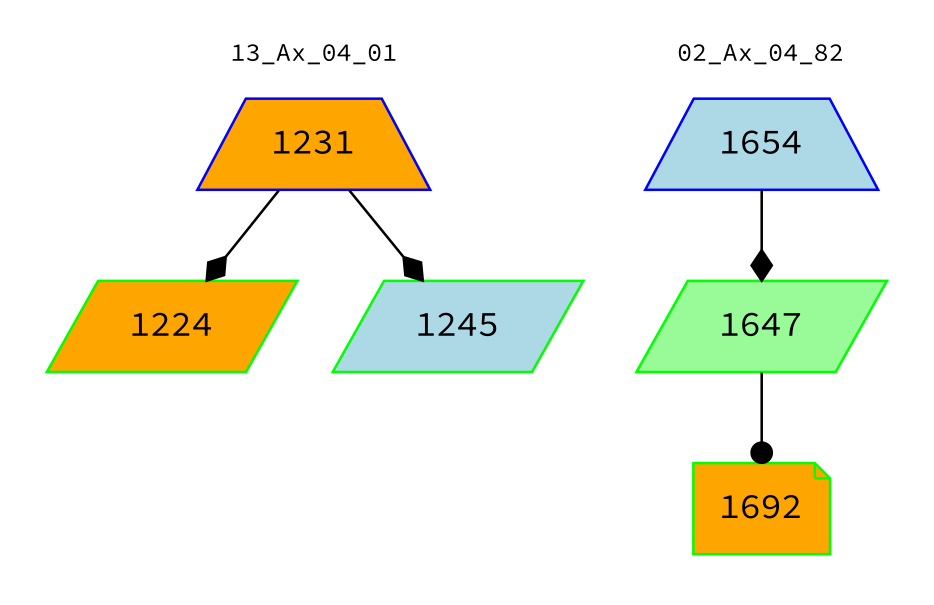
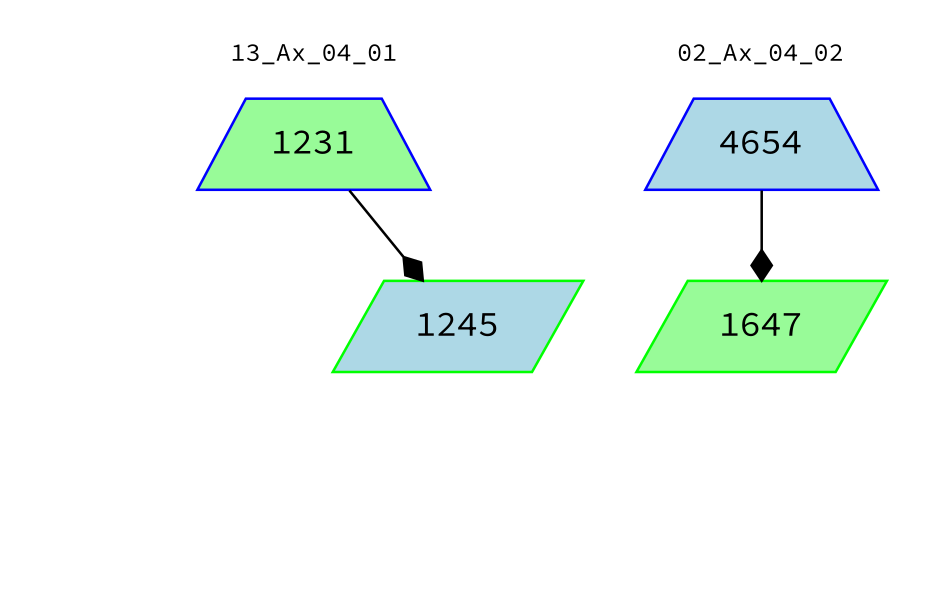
cluster "02_Ax_04_82": label "02_Ax_04_82" -> "02_Ax_04_02"
node "1231": fillcolor orange -> palegreen
node "1654": label "1654" -> "4654"
node "1224": removed
node "1692": removed
